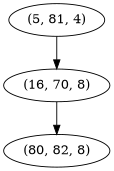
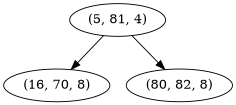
edge "(16, 70, 8)" -> "(80, 82, 8)": now "(5, 81, 4)" -> "(80, 82, 8)"
